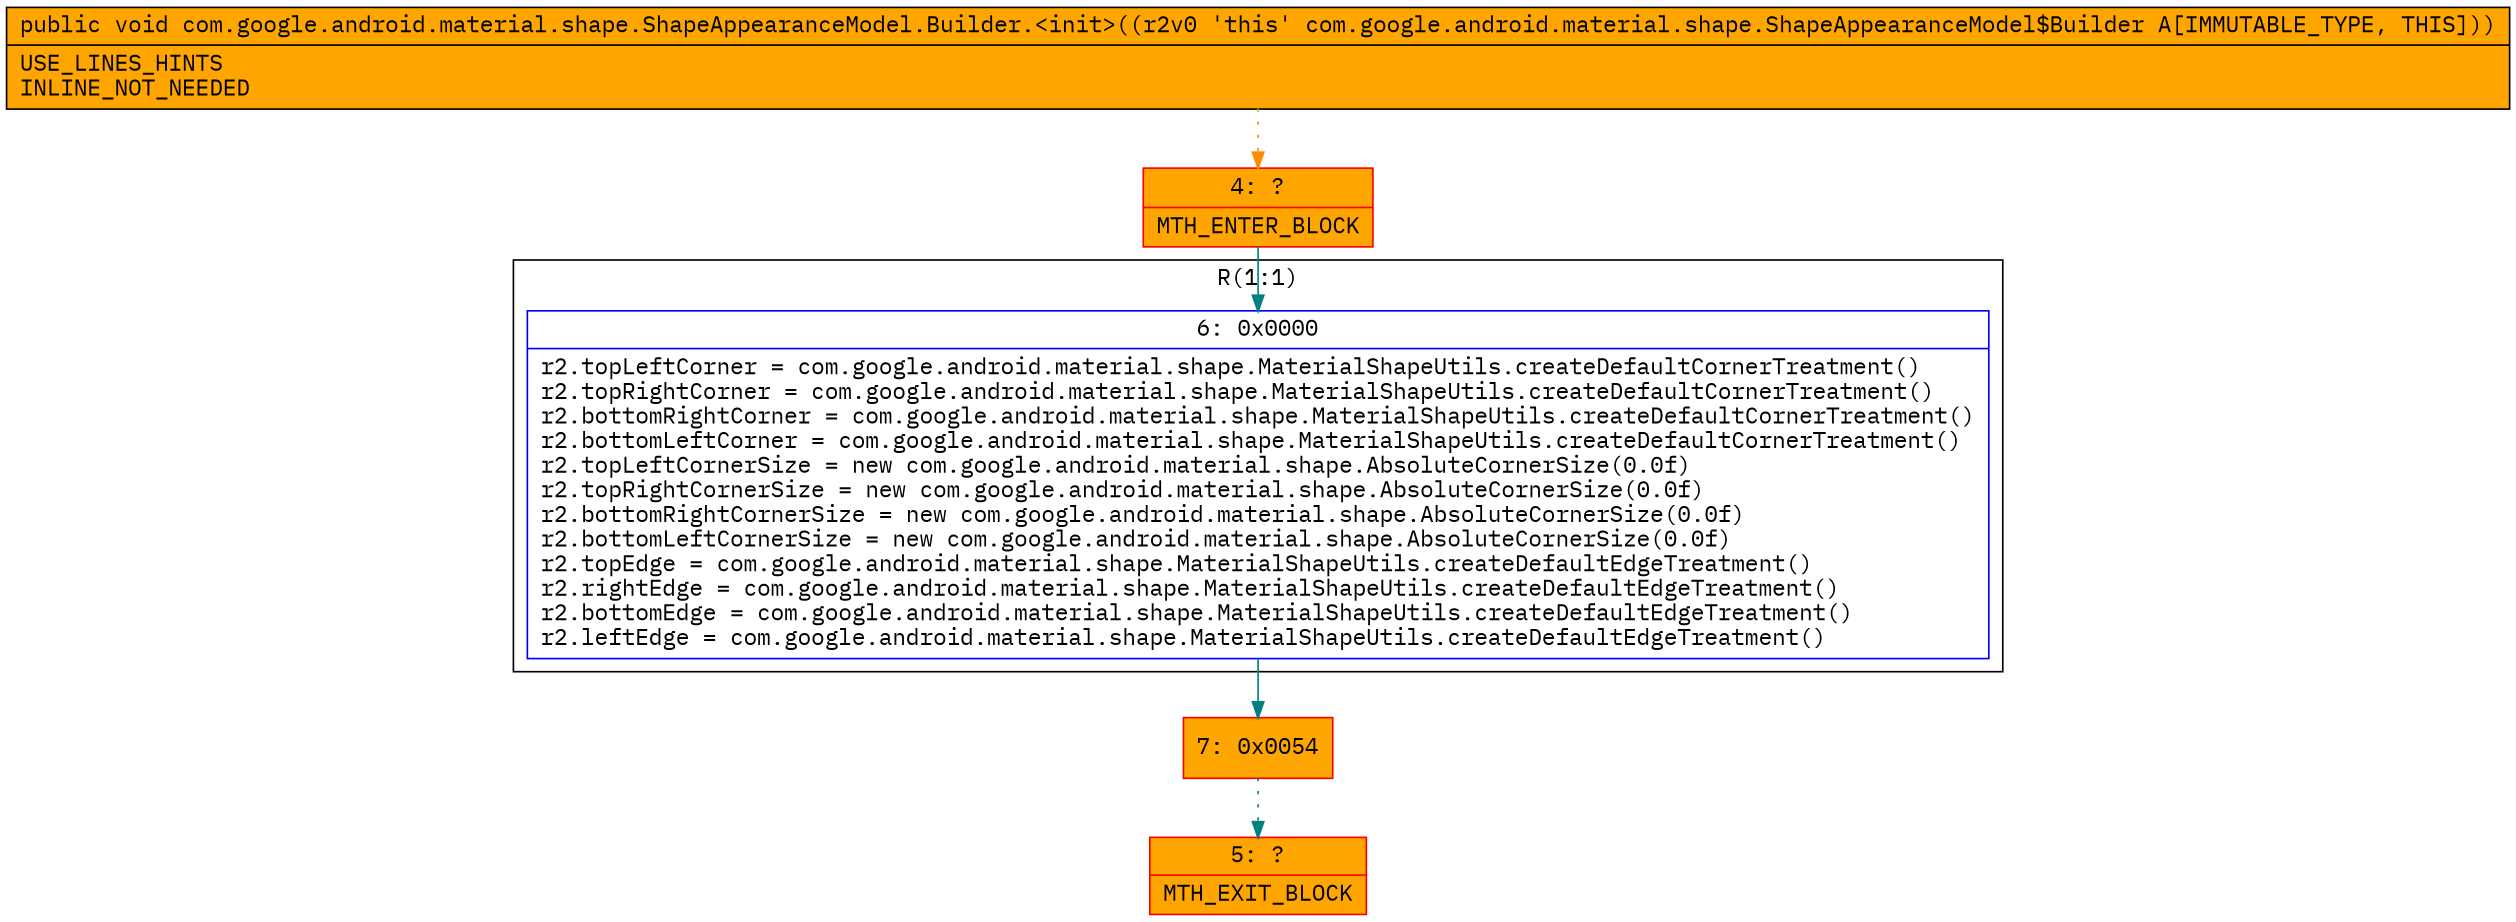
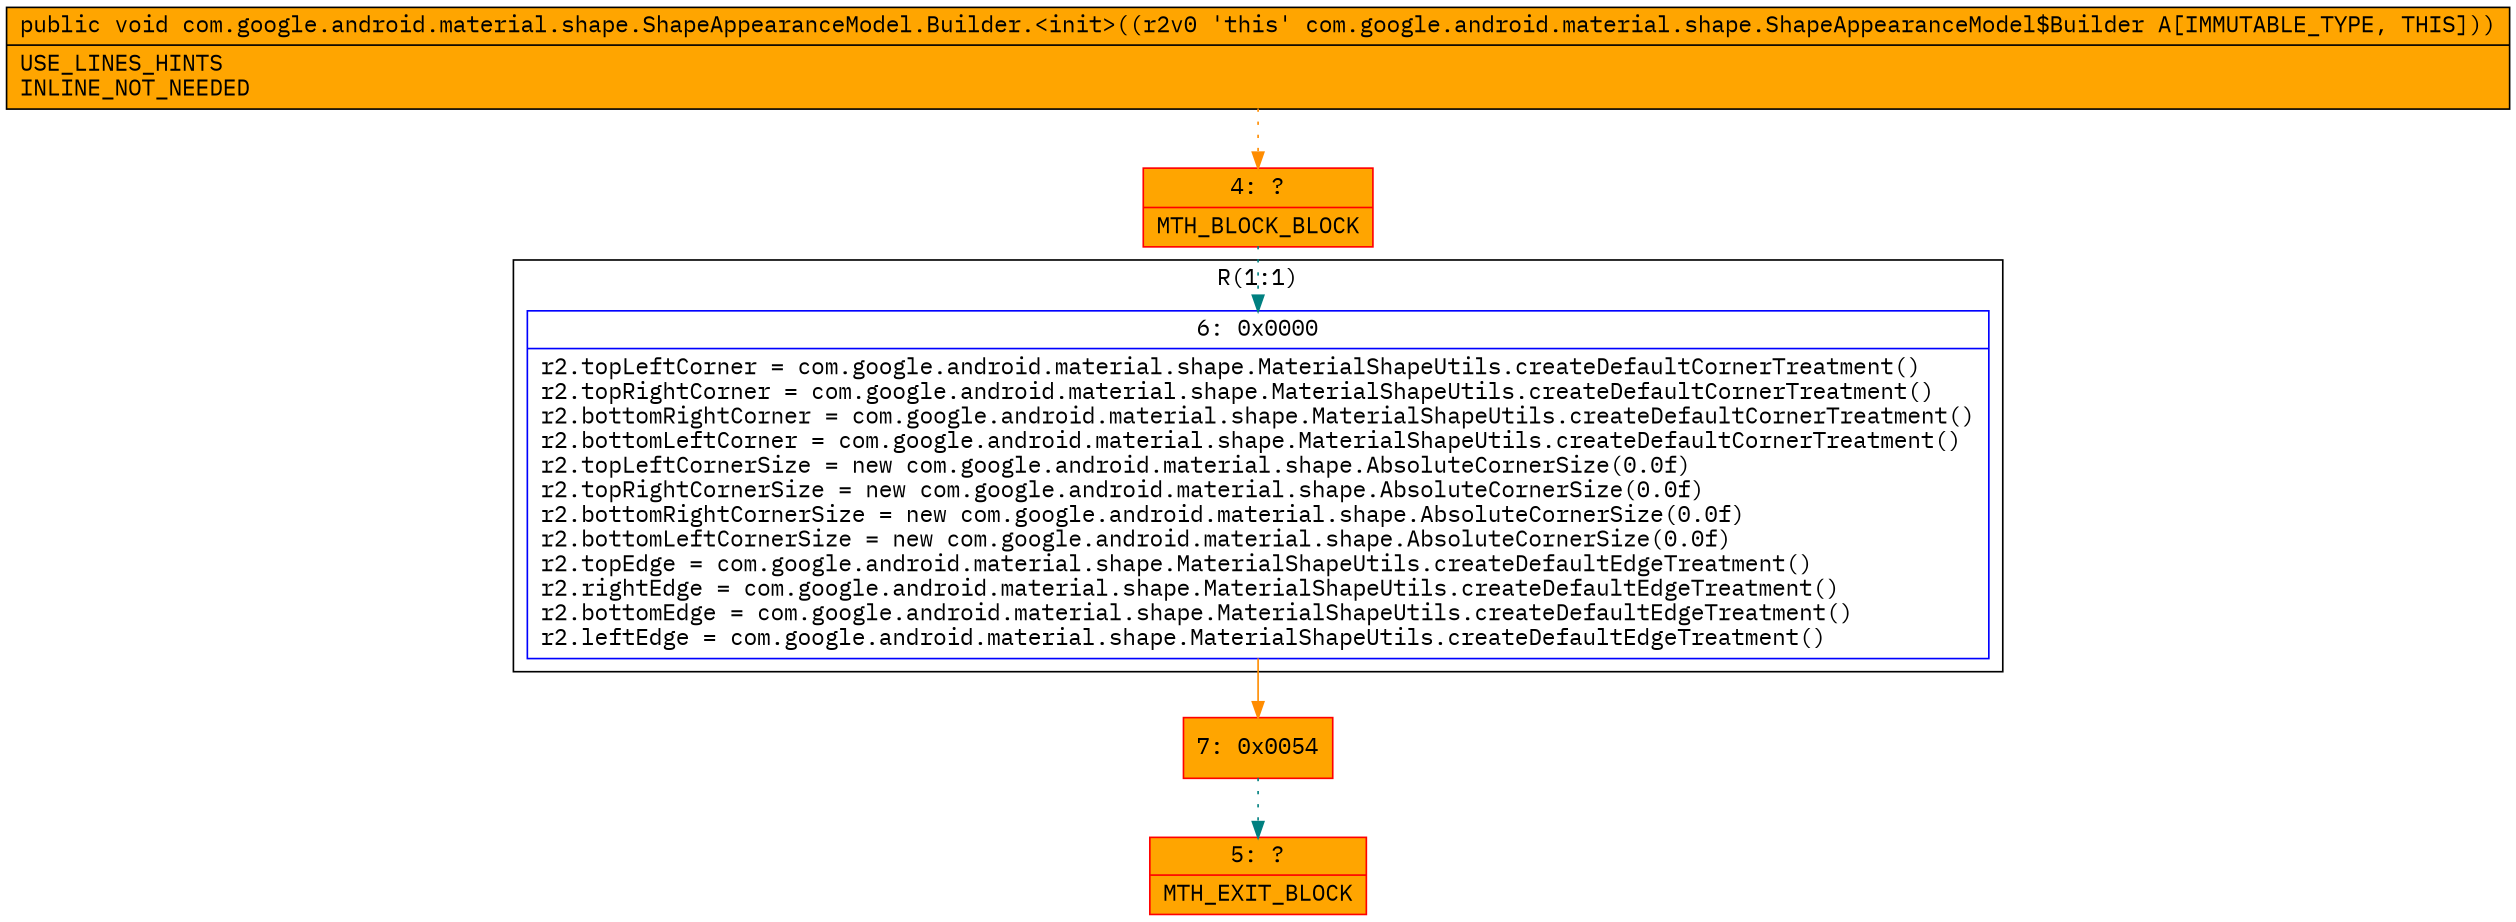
node "4: ?": text "MTH_ENTER_BLOCK" -> "MTH_BLOCK_BLOCK"
edge "4: ?" -> "6: 0x0000": style solid -> dotted
edge "6: 0x0000" -> "7: 0x0054": color teal -> darkorange
